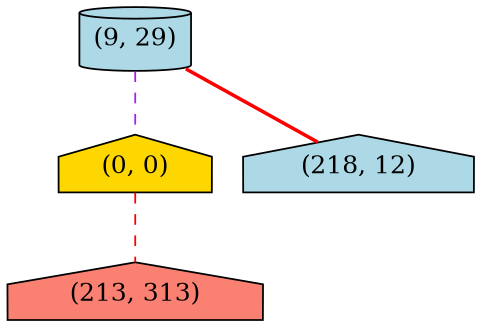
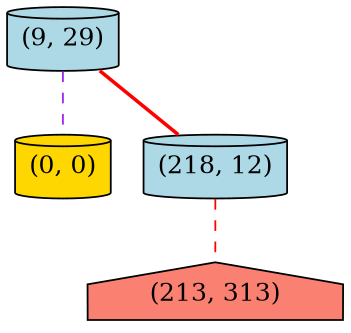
node "(0, 0)": shape house -> cylinder
node "(218, 12)": shape house -> cylinder
edge "(0, 0)" -- "(213, 313)": now "(218, 12)" -- "(213, 313)"
